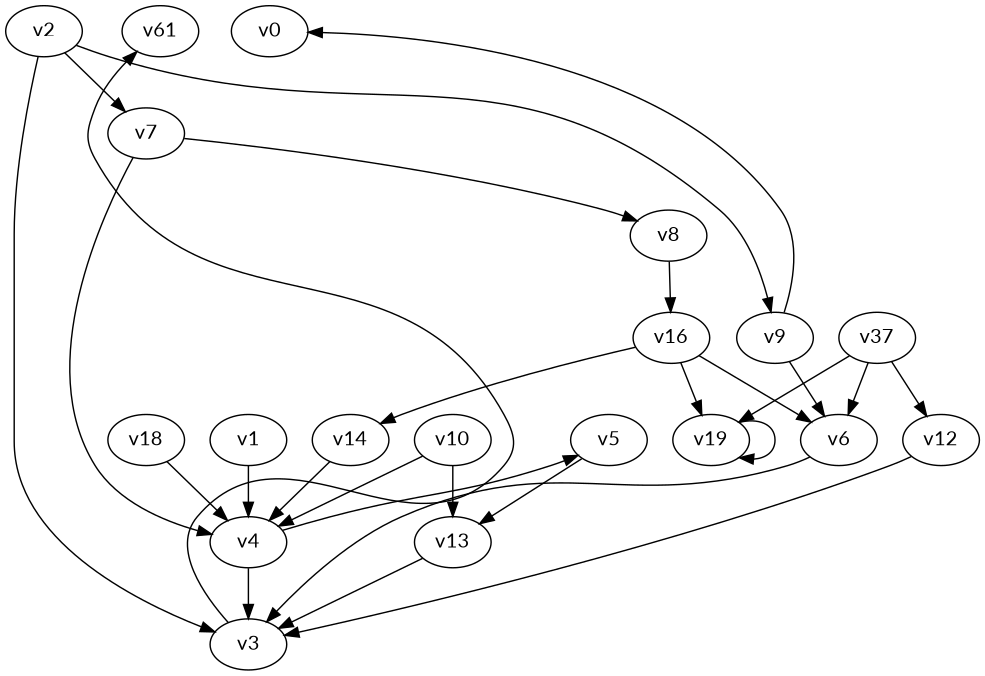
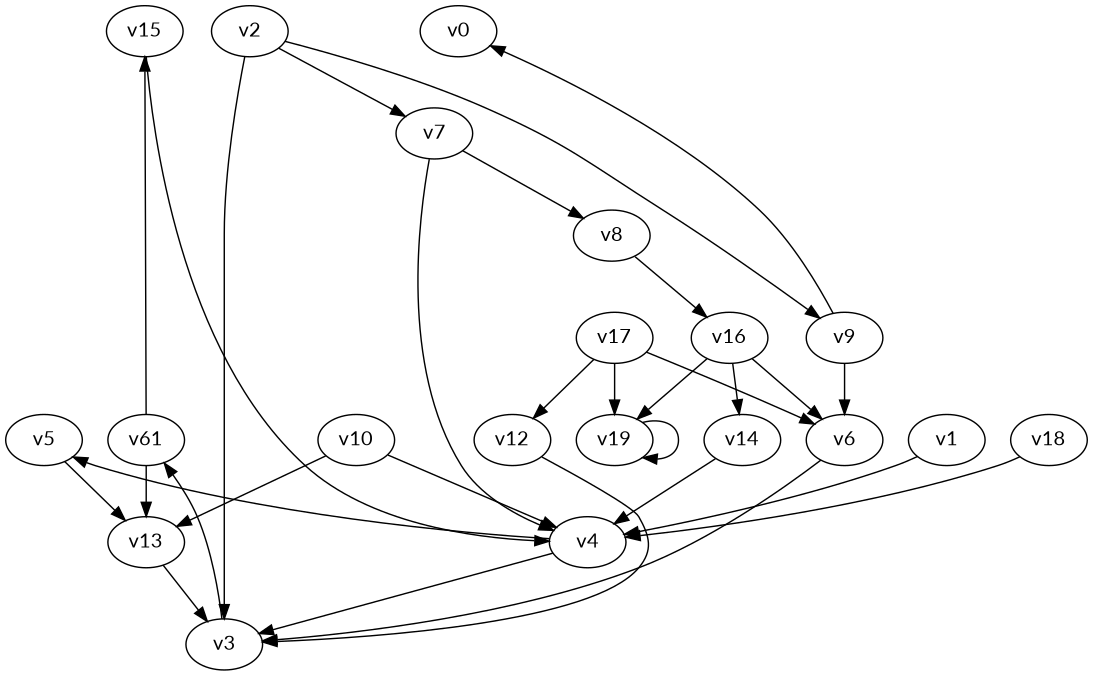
node "v15": added
node "v37": label "v37" -> "v17"
edge "v61" -> "v13": added
